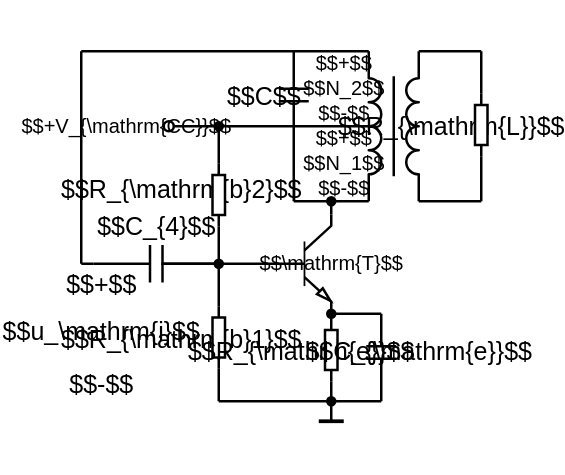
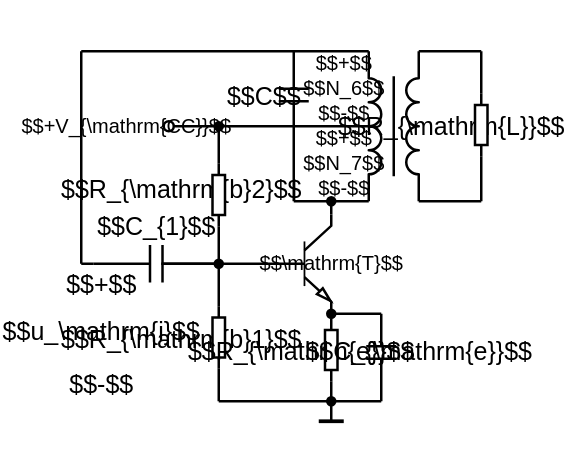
node "$$N_2$$": label "$$N_2$$" -> "$$N_6$$"
node "$$N_1$$": label "$$N_1$$" -> "$$N_7$$"
node "$$C_{4}$$": label "$$C_{4}$$" -> "$$C_{1}$$"
